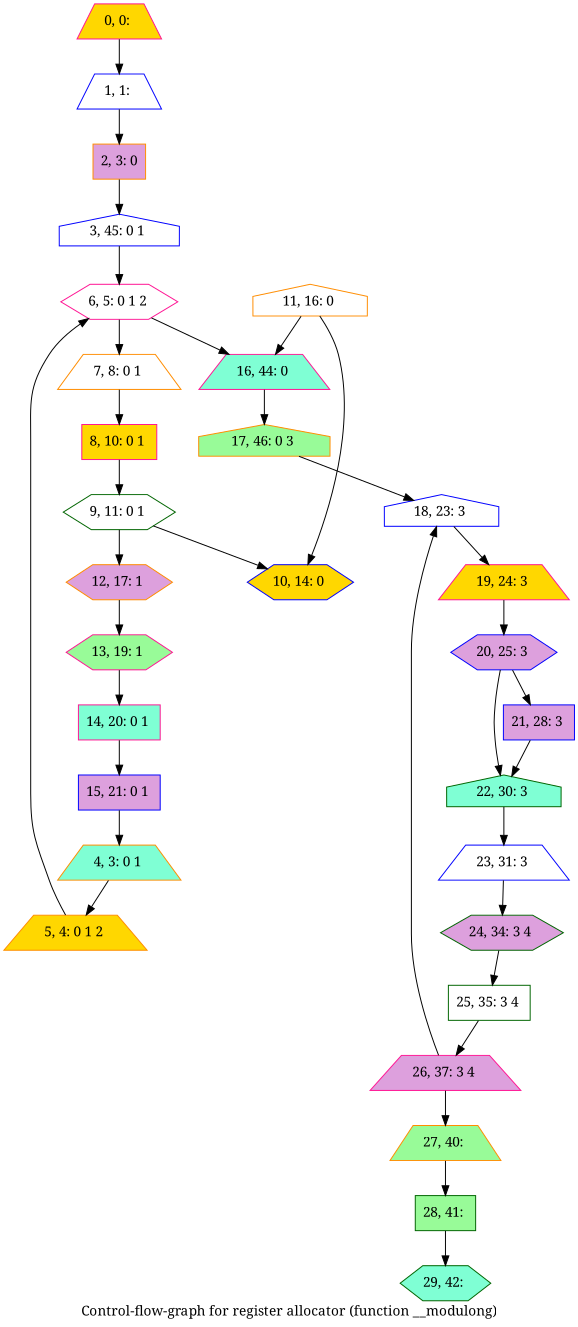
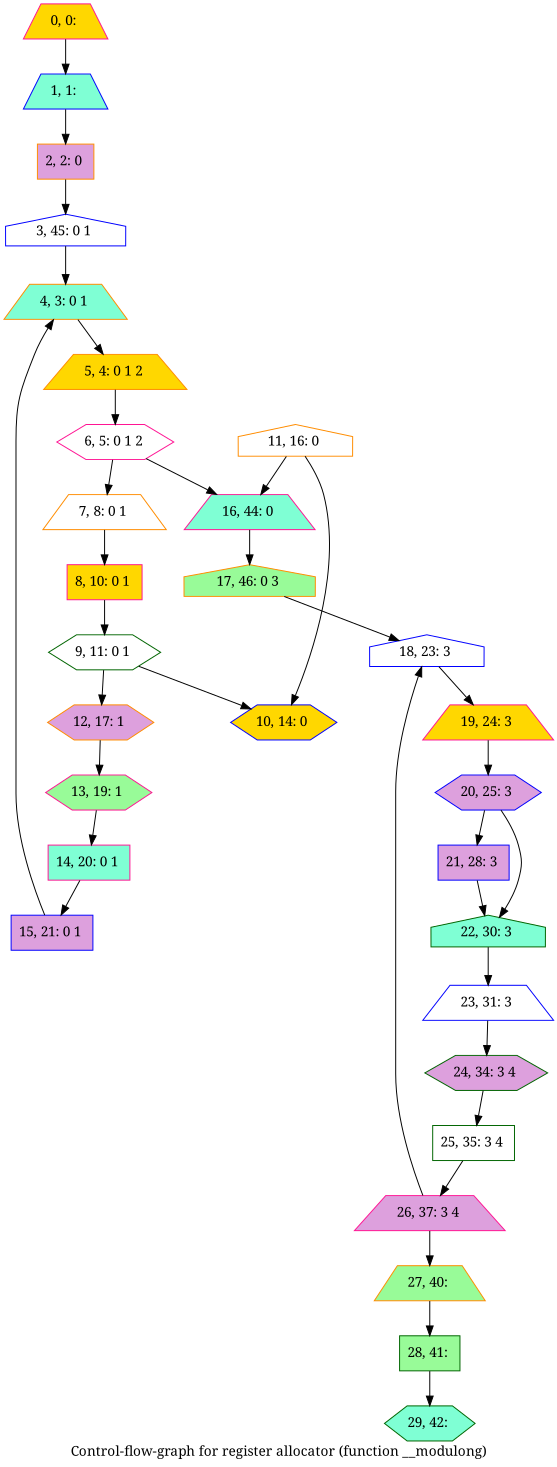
node "1, 1:": fillcolor white -> aquamarine
node "2, 3: 0": label "2, 3: 0" -> "2, 2: 0"
edge "3, 45: 0 1" -> "6, 5: 0 1 2": now "3, 45: 0 1" -> "4, 3: 0 1"
